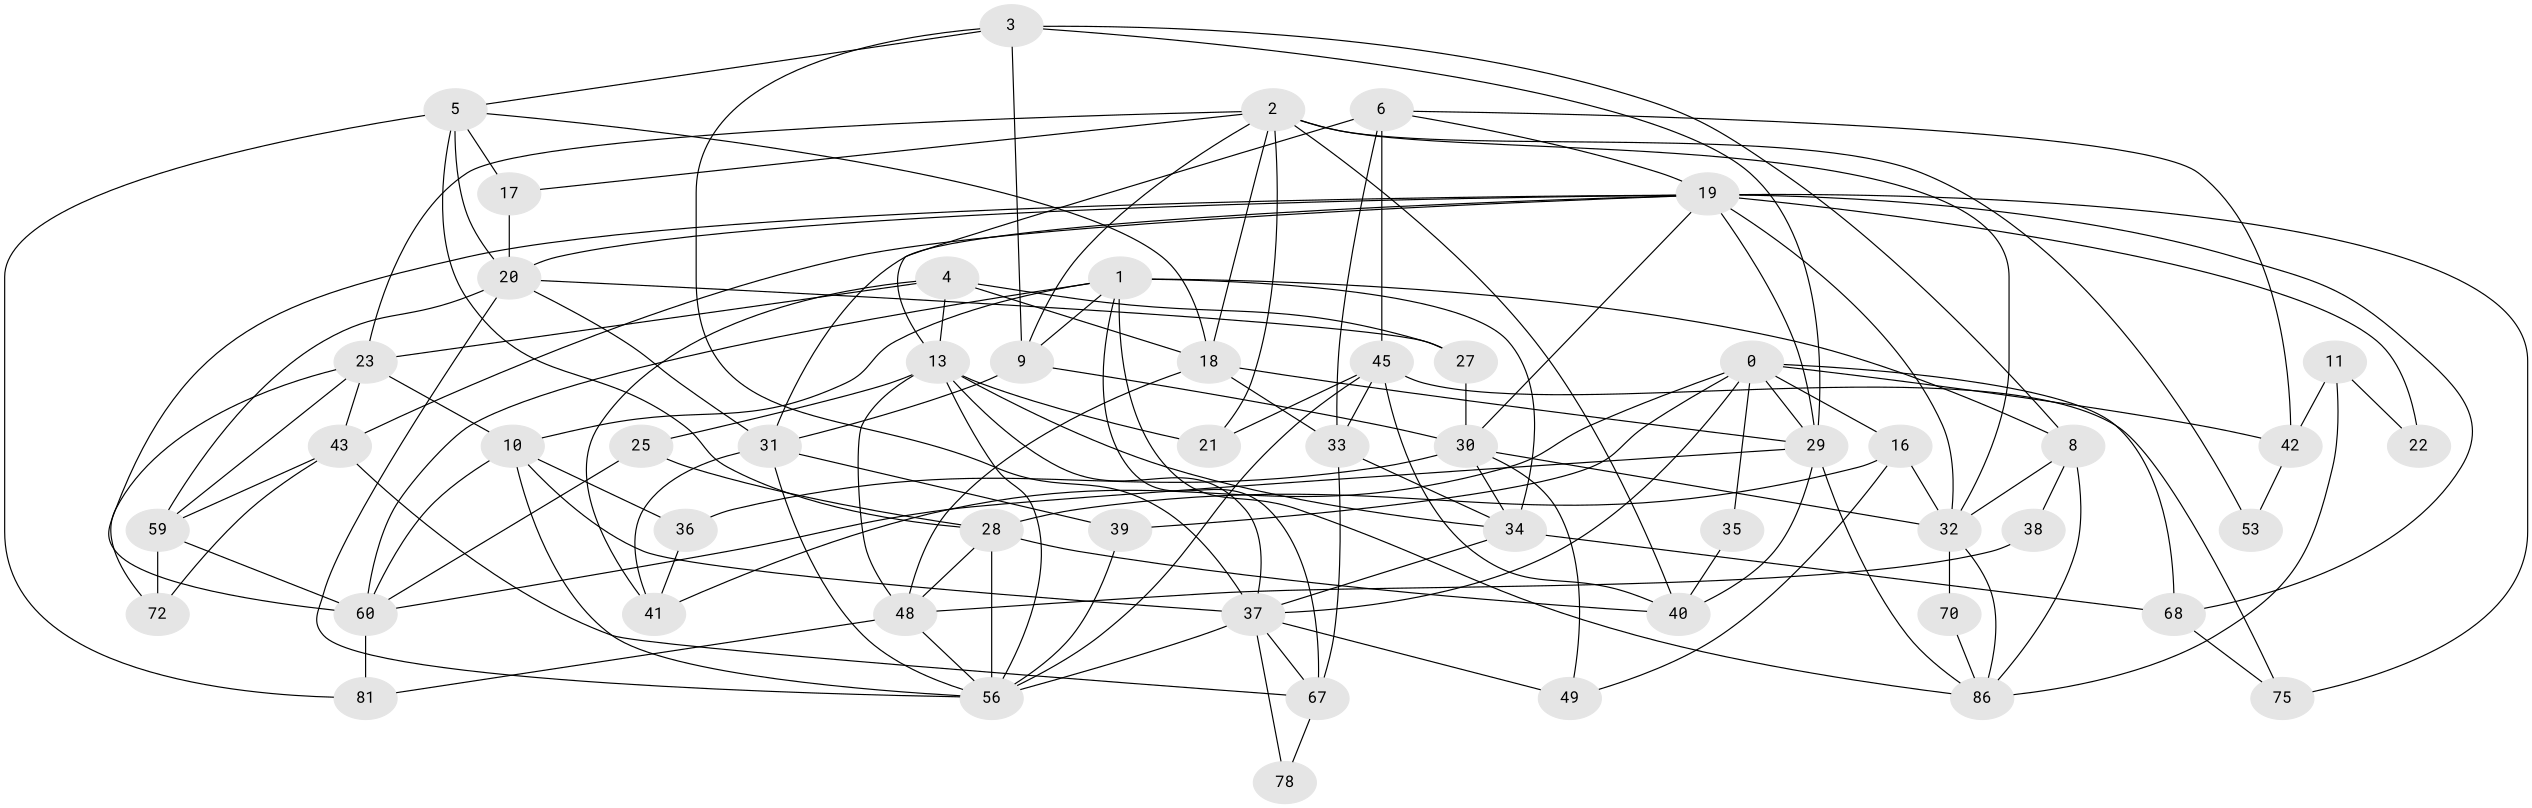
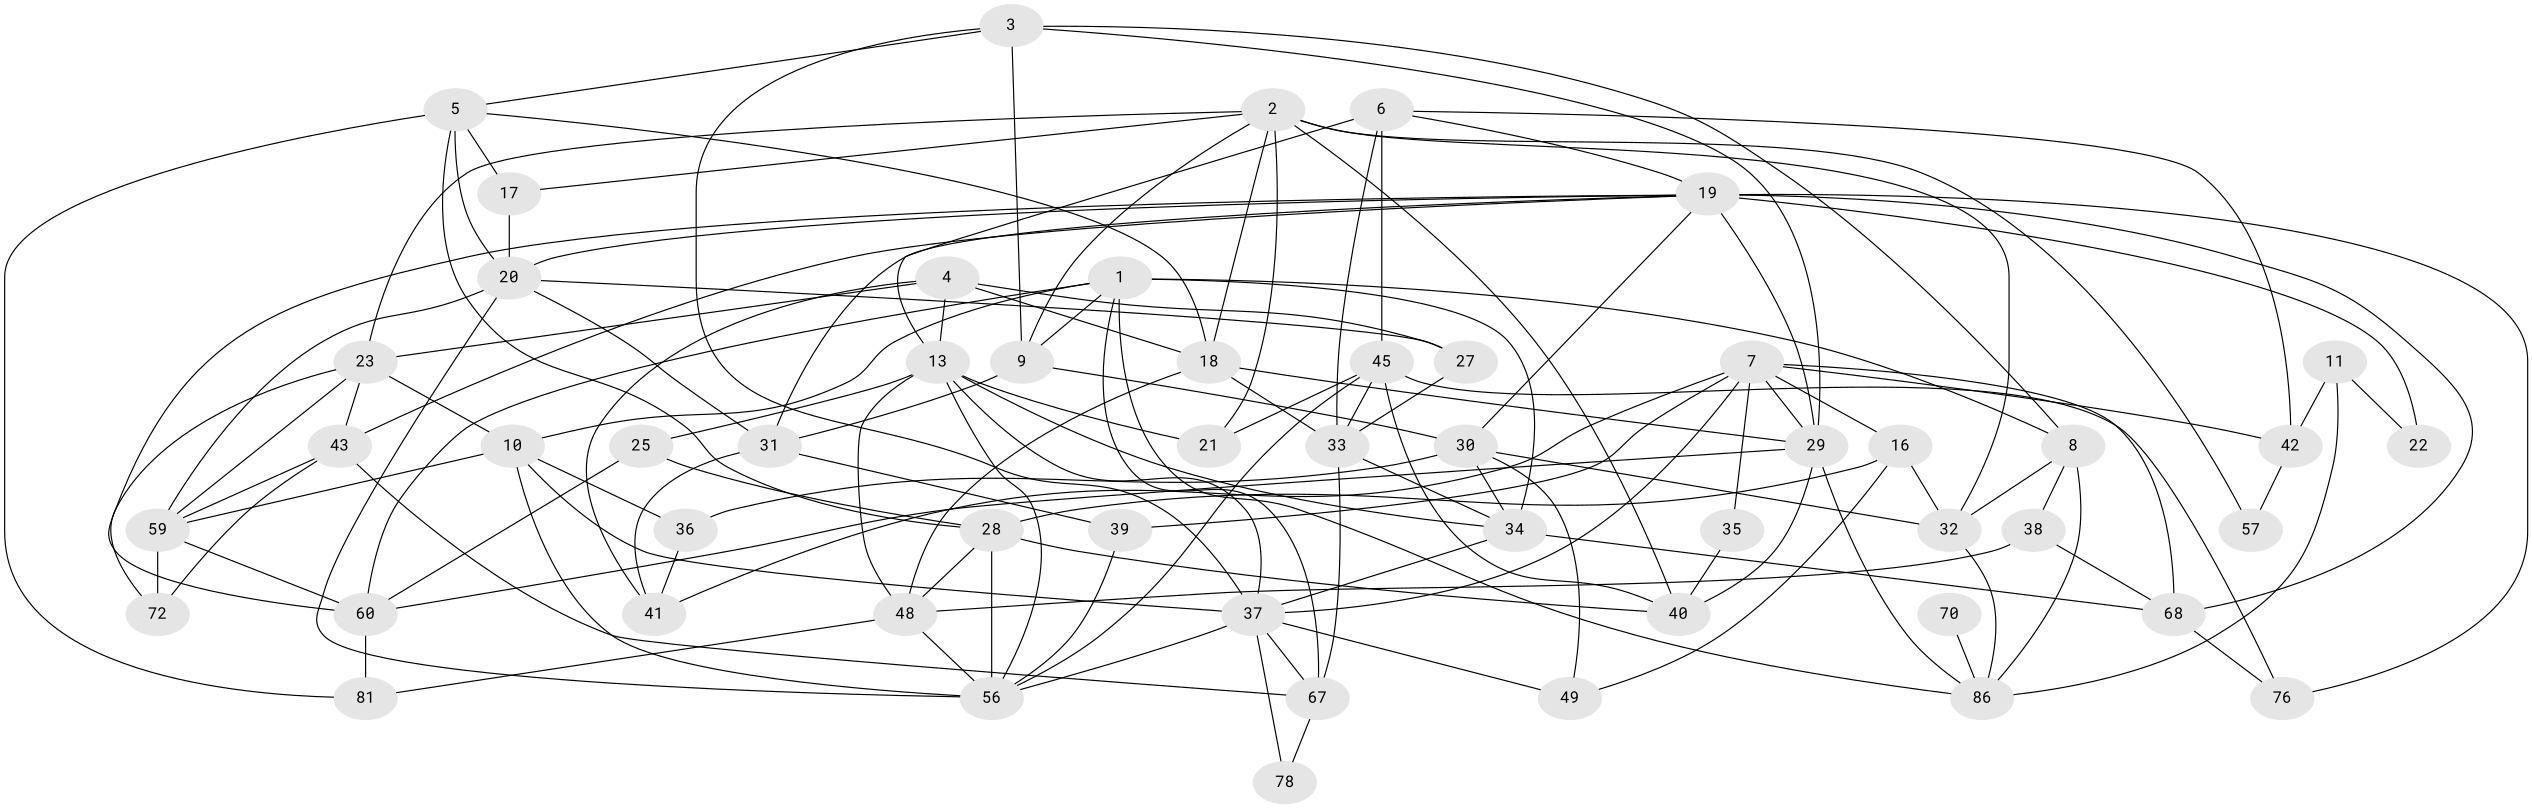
edge "19" -- "32": removed
node "0": label "0" -> "7"
edge "27" -- "30": now "27" -- "33"
edge "10" -- "60": now "10" -- "59"
node "53": label "53" -> "57"
edge "32" -- "70": removed
edge "38" -- "68": added
edge "31" -- "56": removed
node "75": label "75" -> "76"
